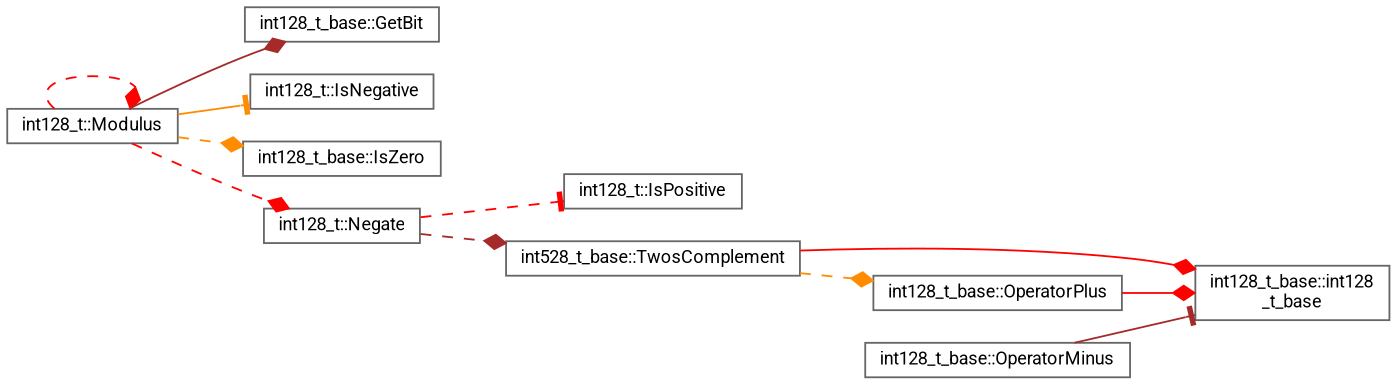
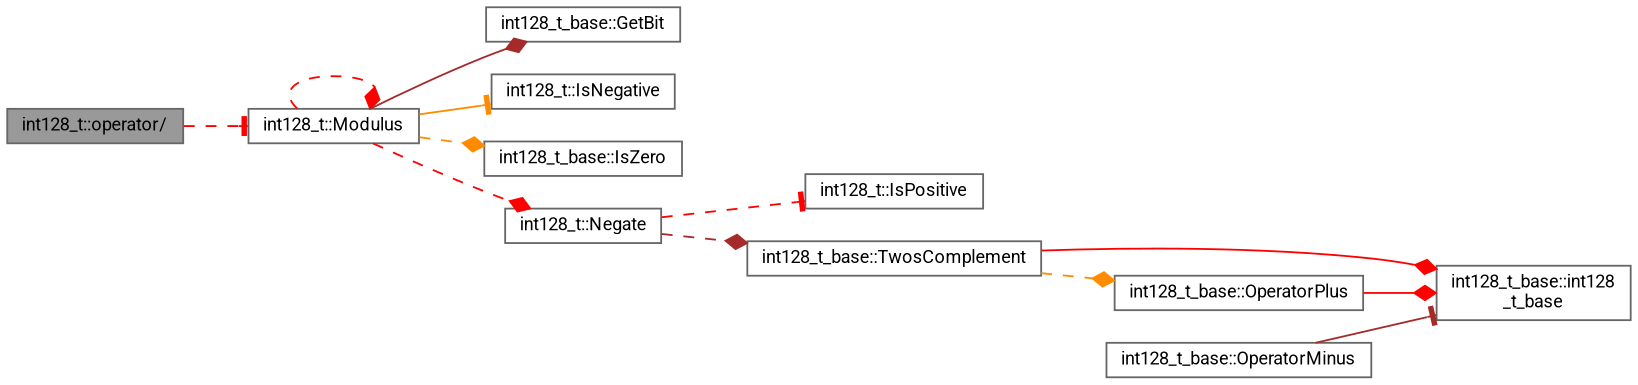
node "int128_t::operator/": added
node "int528_t_base::TwosComplement": label "int528_t_base::TwosComplement" -> "int128_t_base::TwosComplement"
